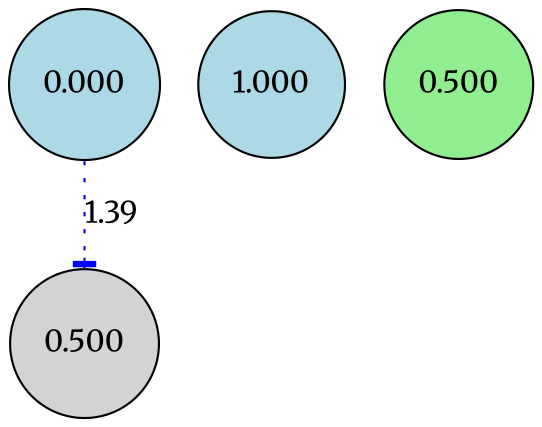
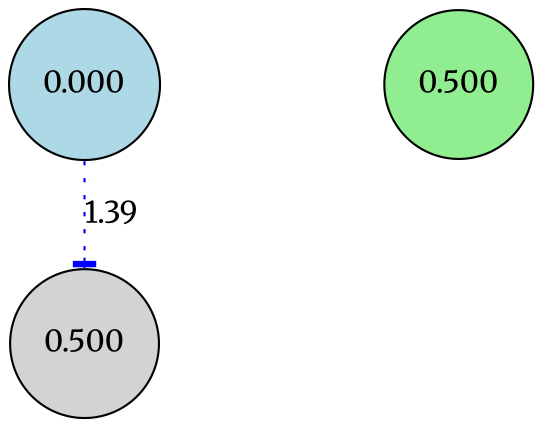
node "1.000": removed
